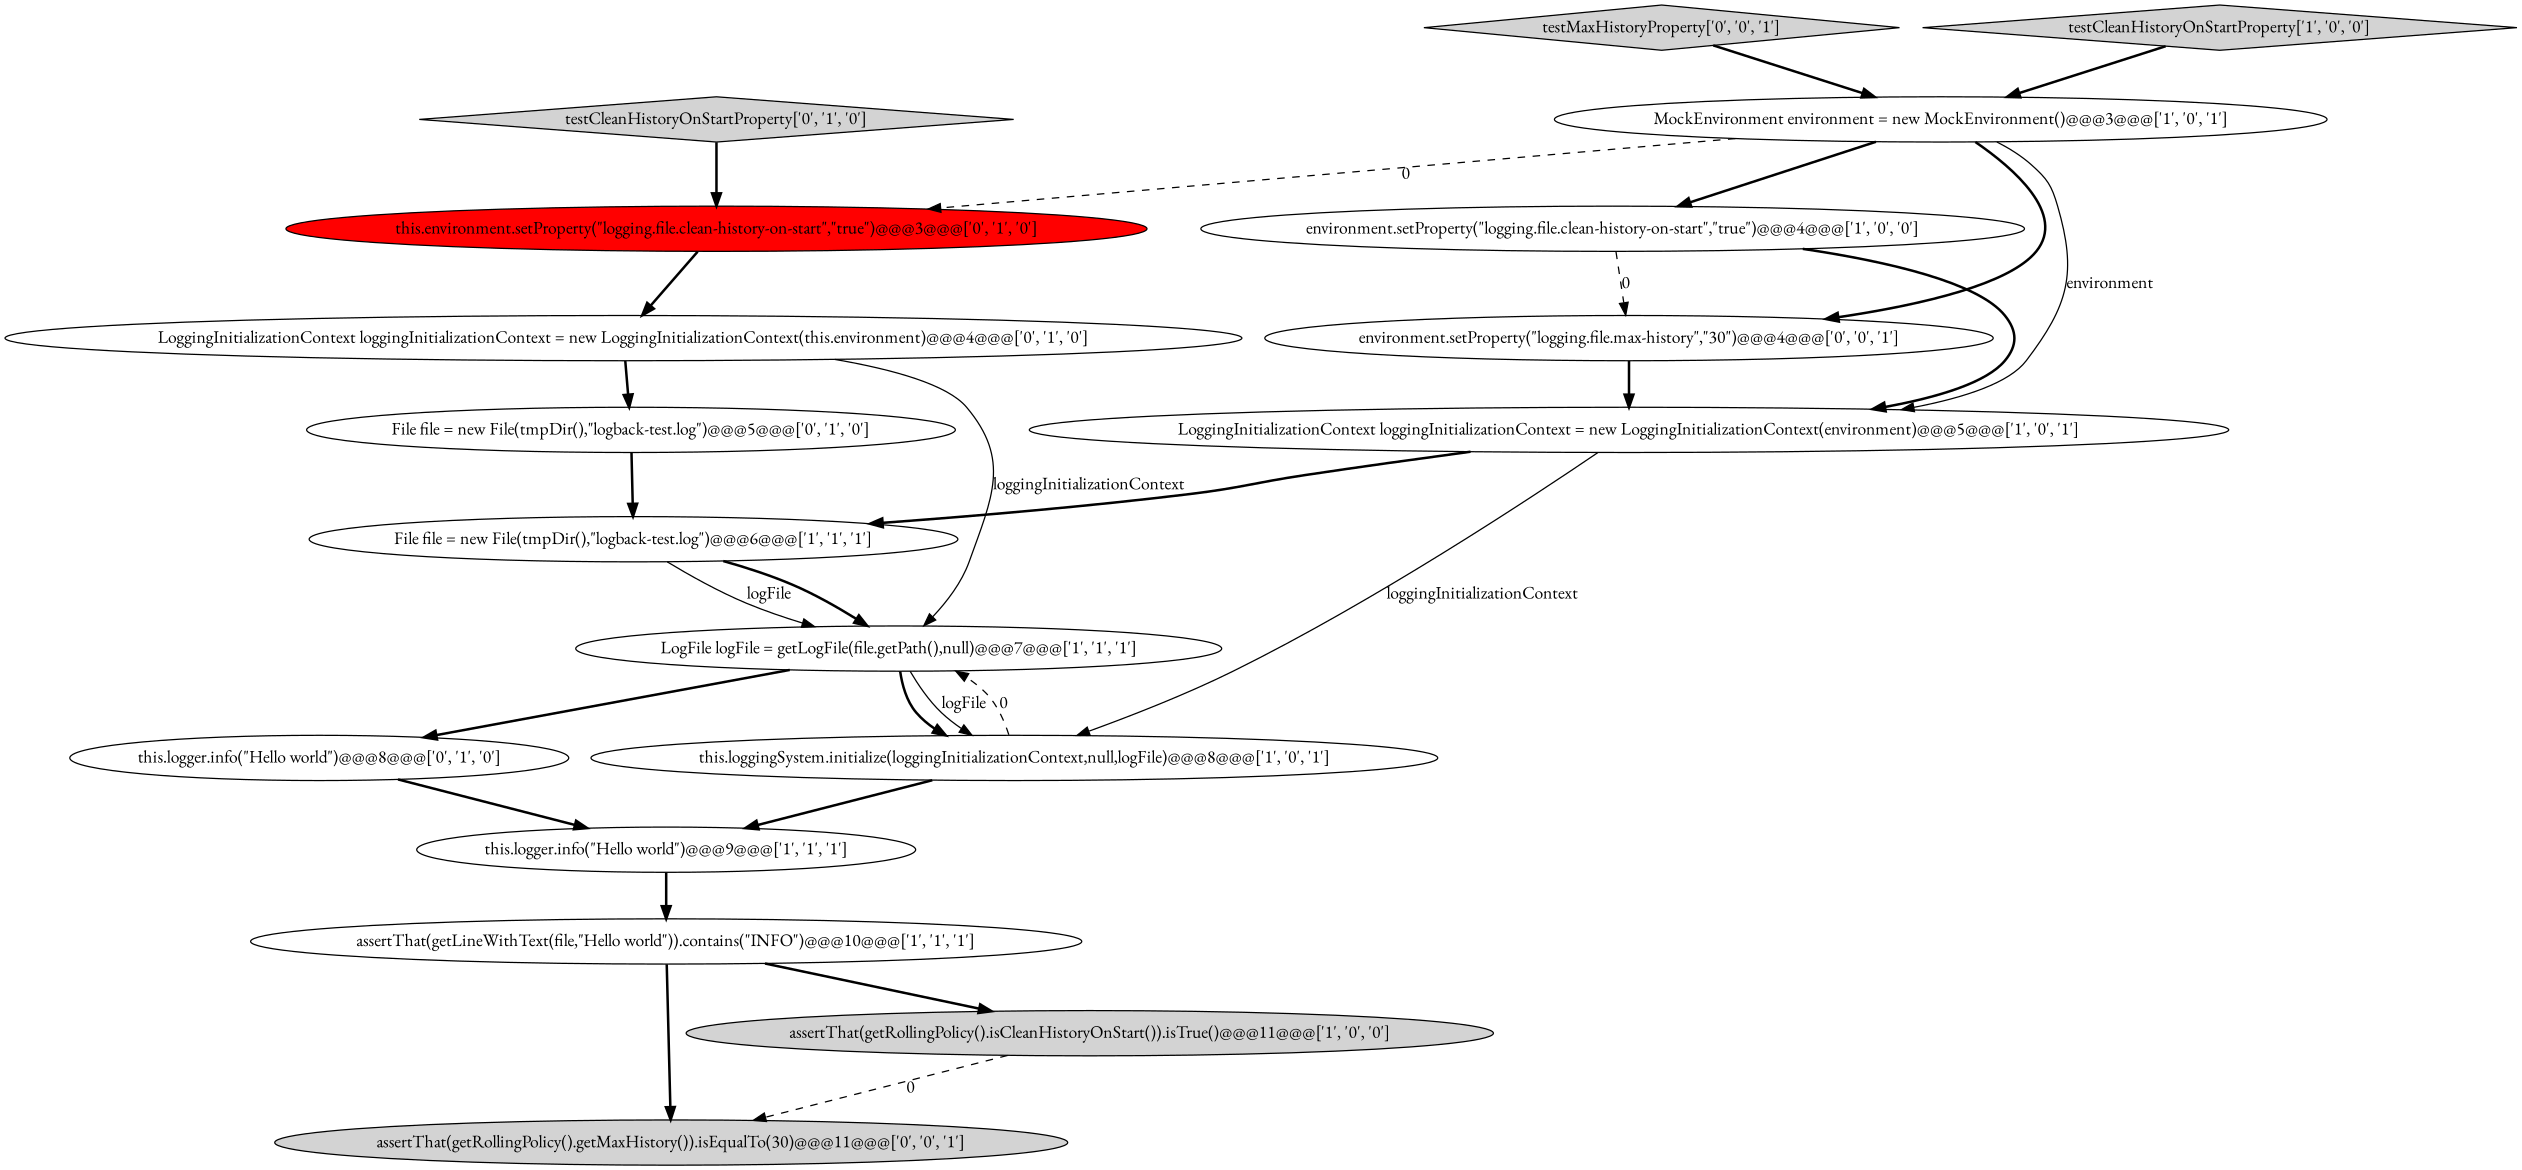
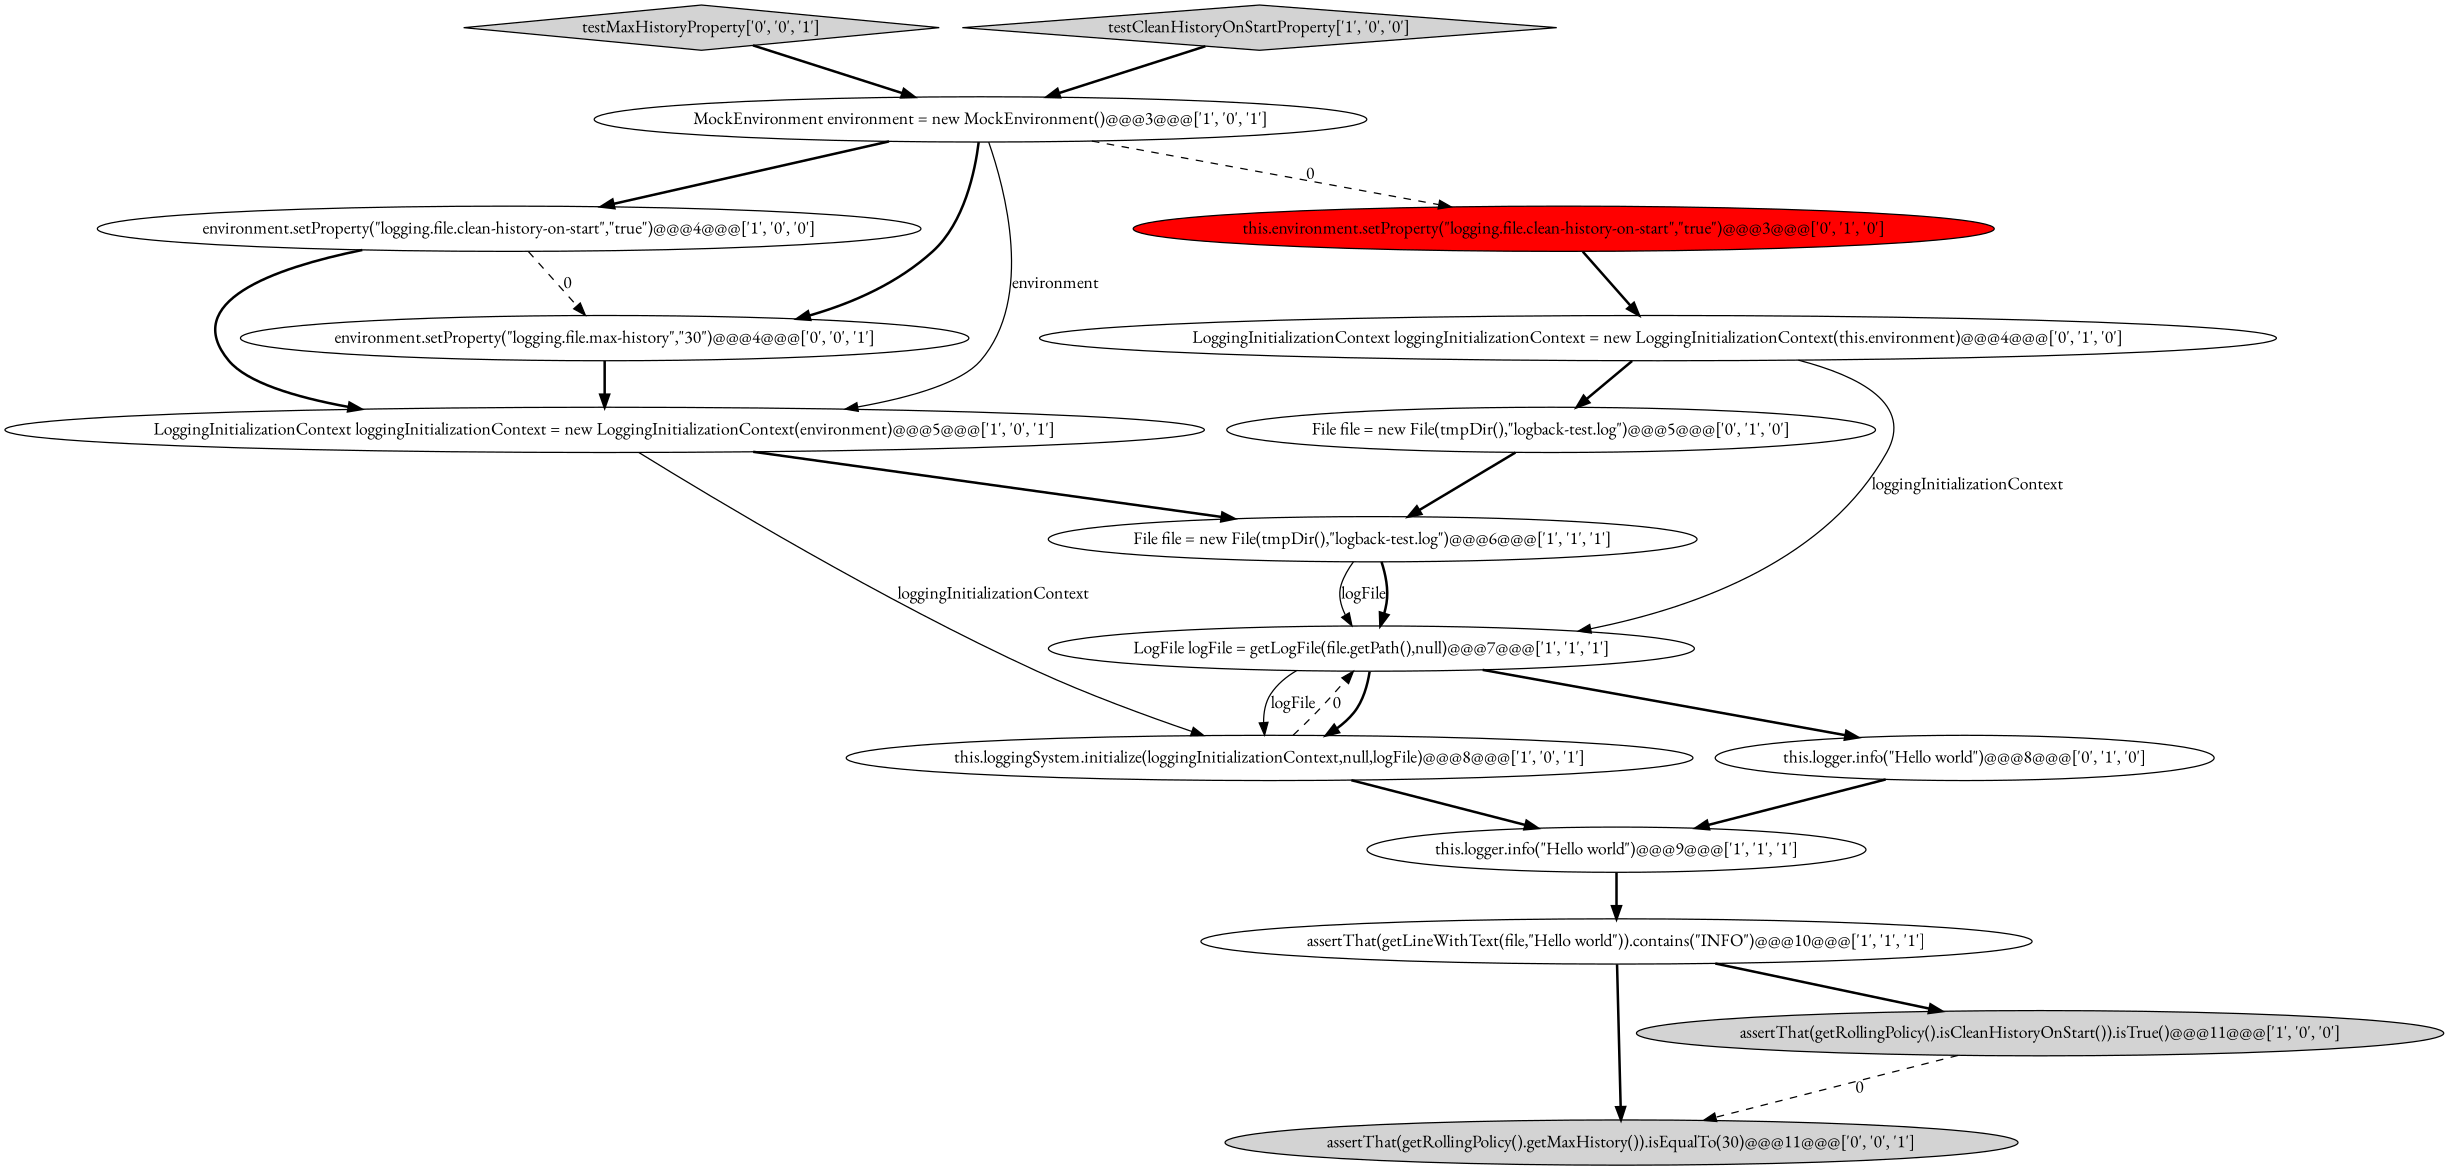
node "testCleanHistoryOnStartProperty['0', '1', '0']": removed
